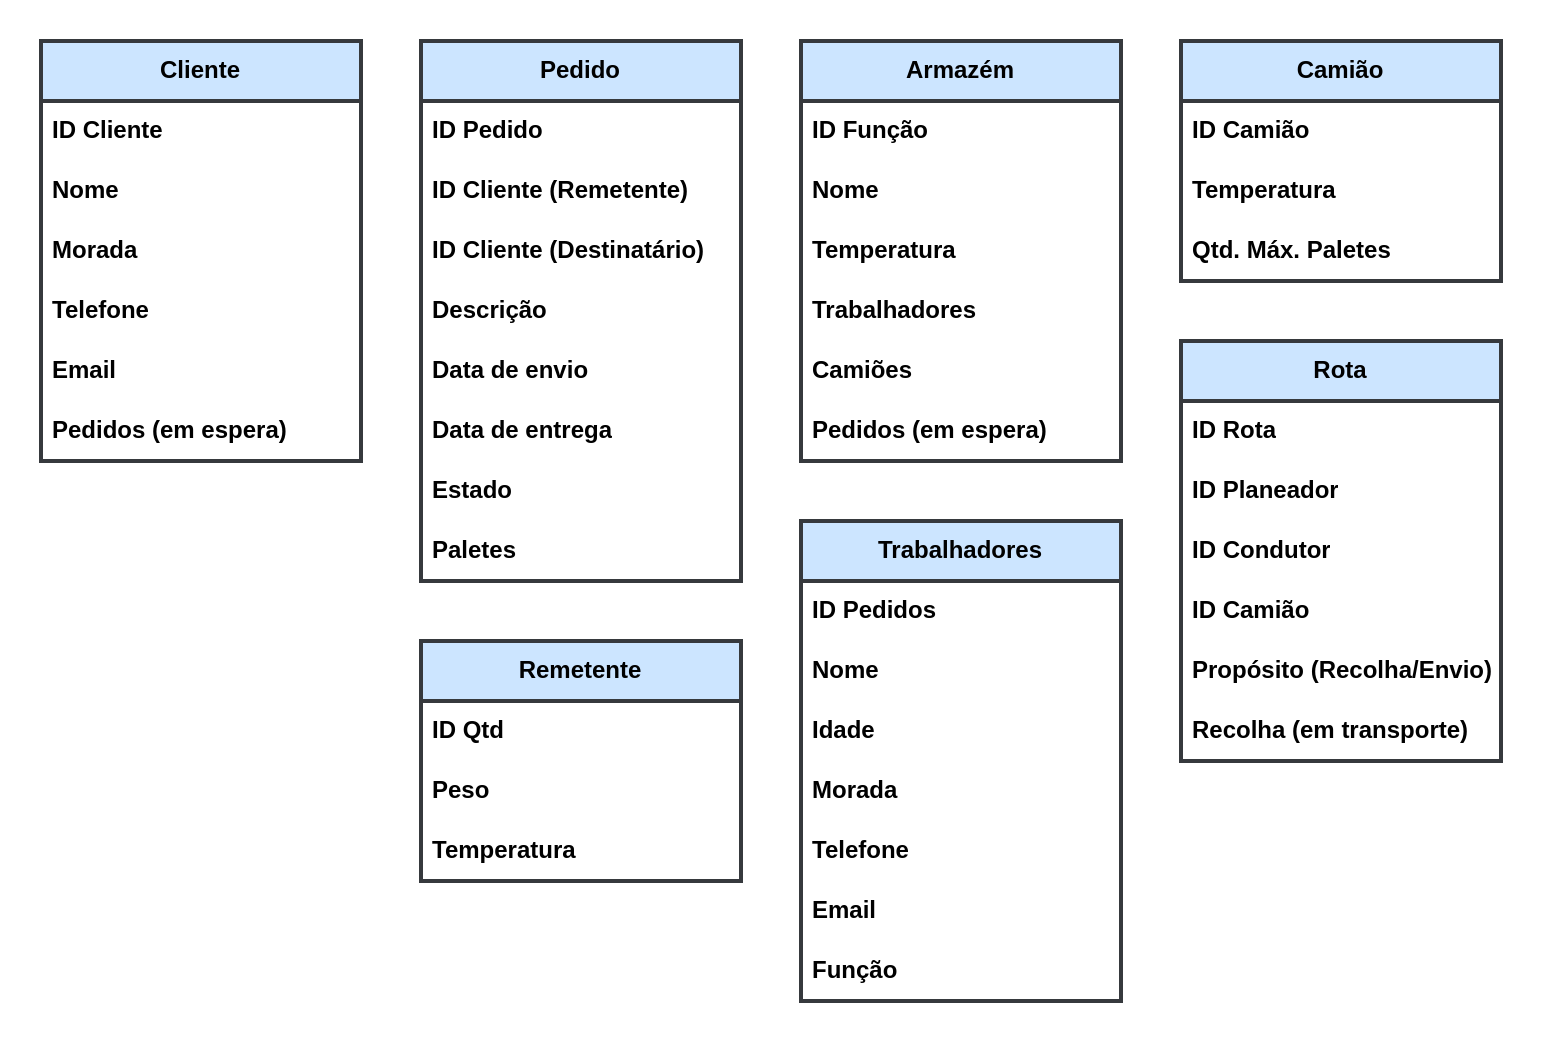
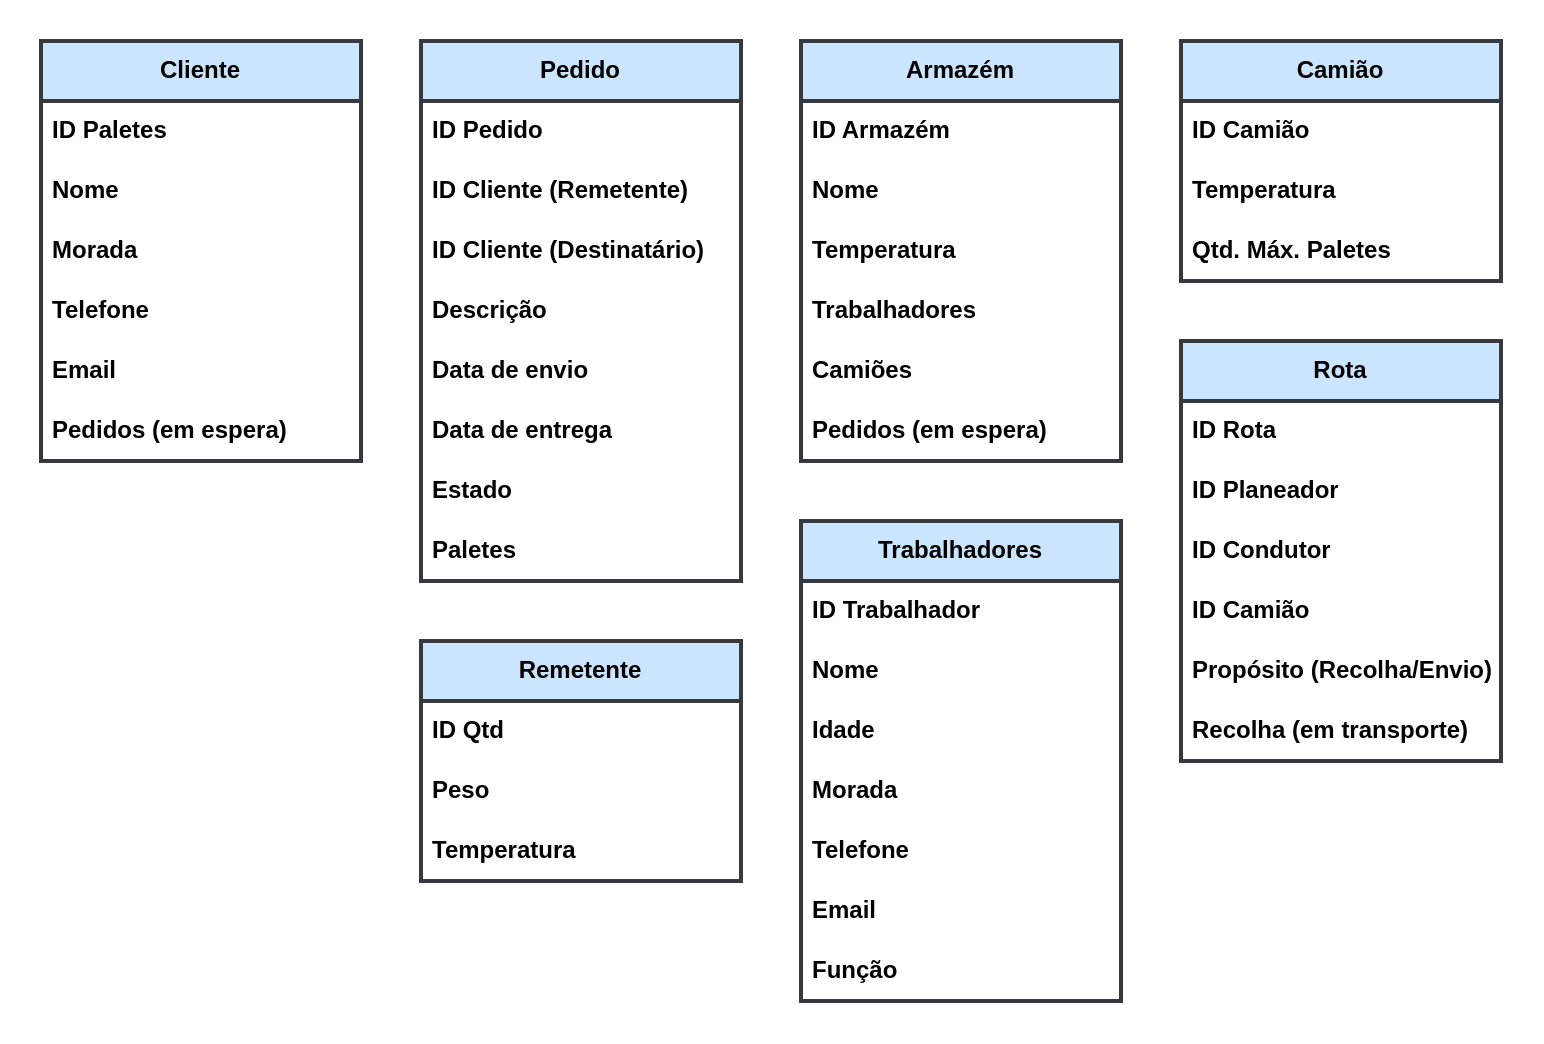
node "ID Cliente": label "ID Cliente" -> "ID Paletes"
node "ID Função": label "ID Função" -> "ID Armazém"
node "ID Pedidos": label "ID Pedidos" -> "ID Trabalhador"
